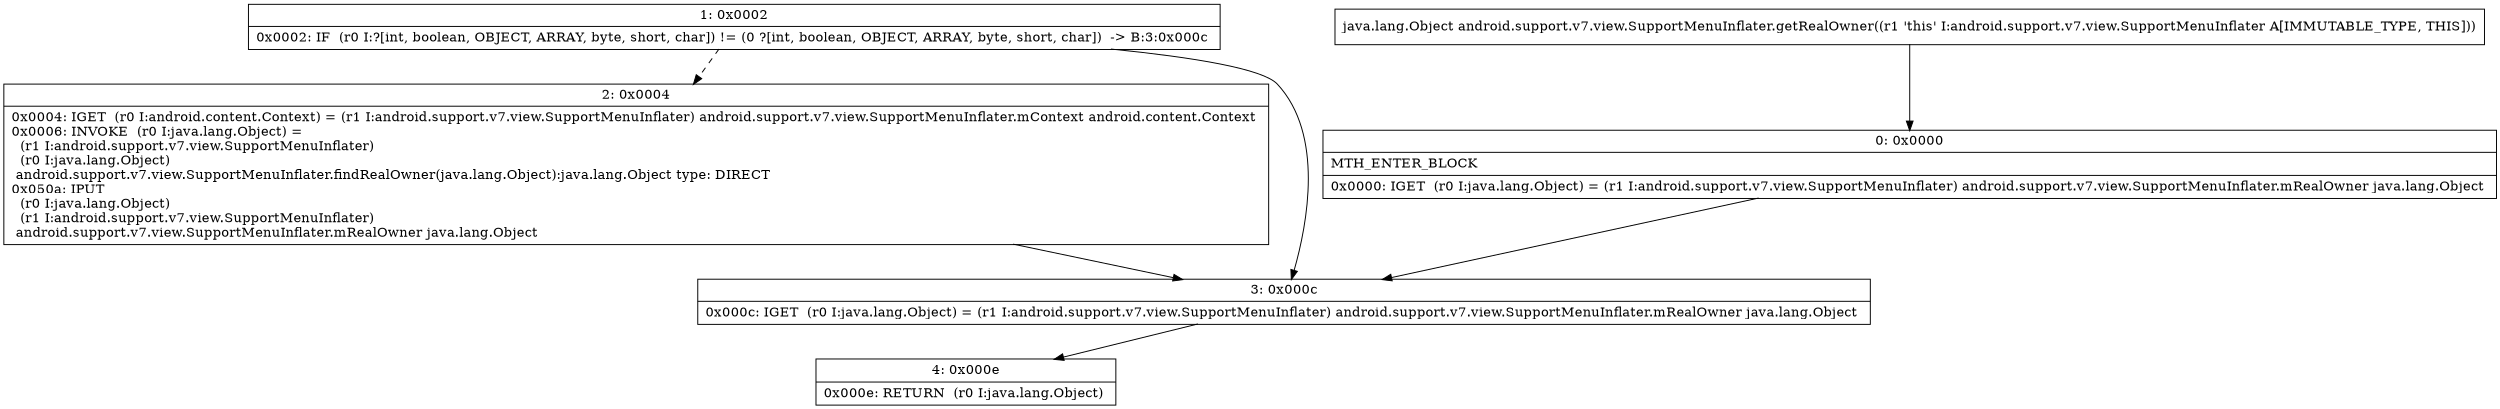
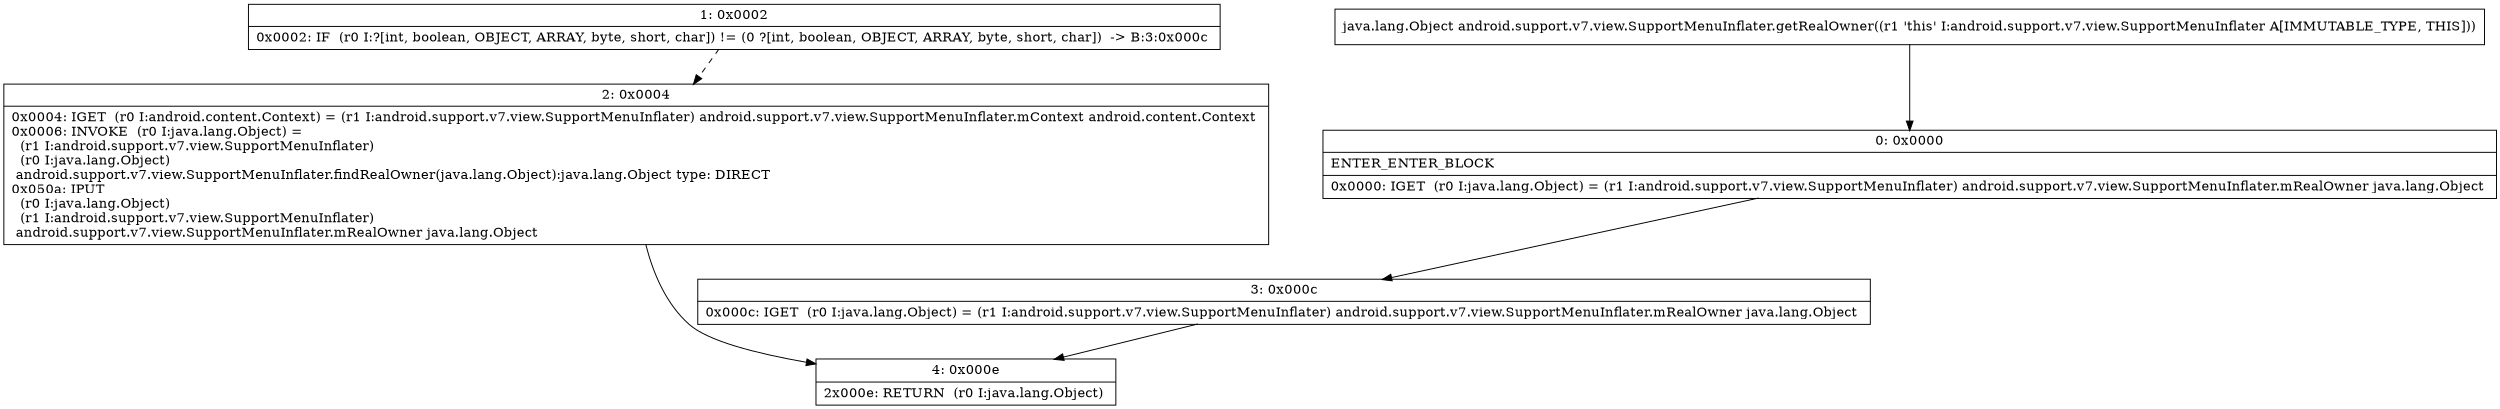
edge "1: 0x0002" -> "3: 0x000c": removed
node "0: 0x0000": text "MTH_ENTER_BLOCK" -> "ENTER_ENTER_BLOCK"
edge "2: 0x0004" -> "3: 0x000c": now "2: 0x0004" -> "4: 0x000e"
node "4: 0x000e": text "0x000e: RETURN  (r0 I:java.lang.Object)" -> "2x000e: RETURN  (r0 I:java.lang.Object)"
